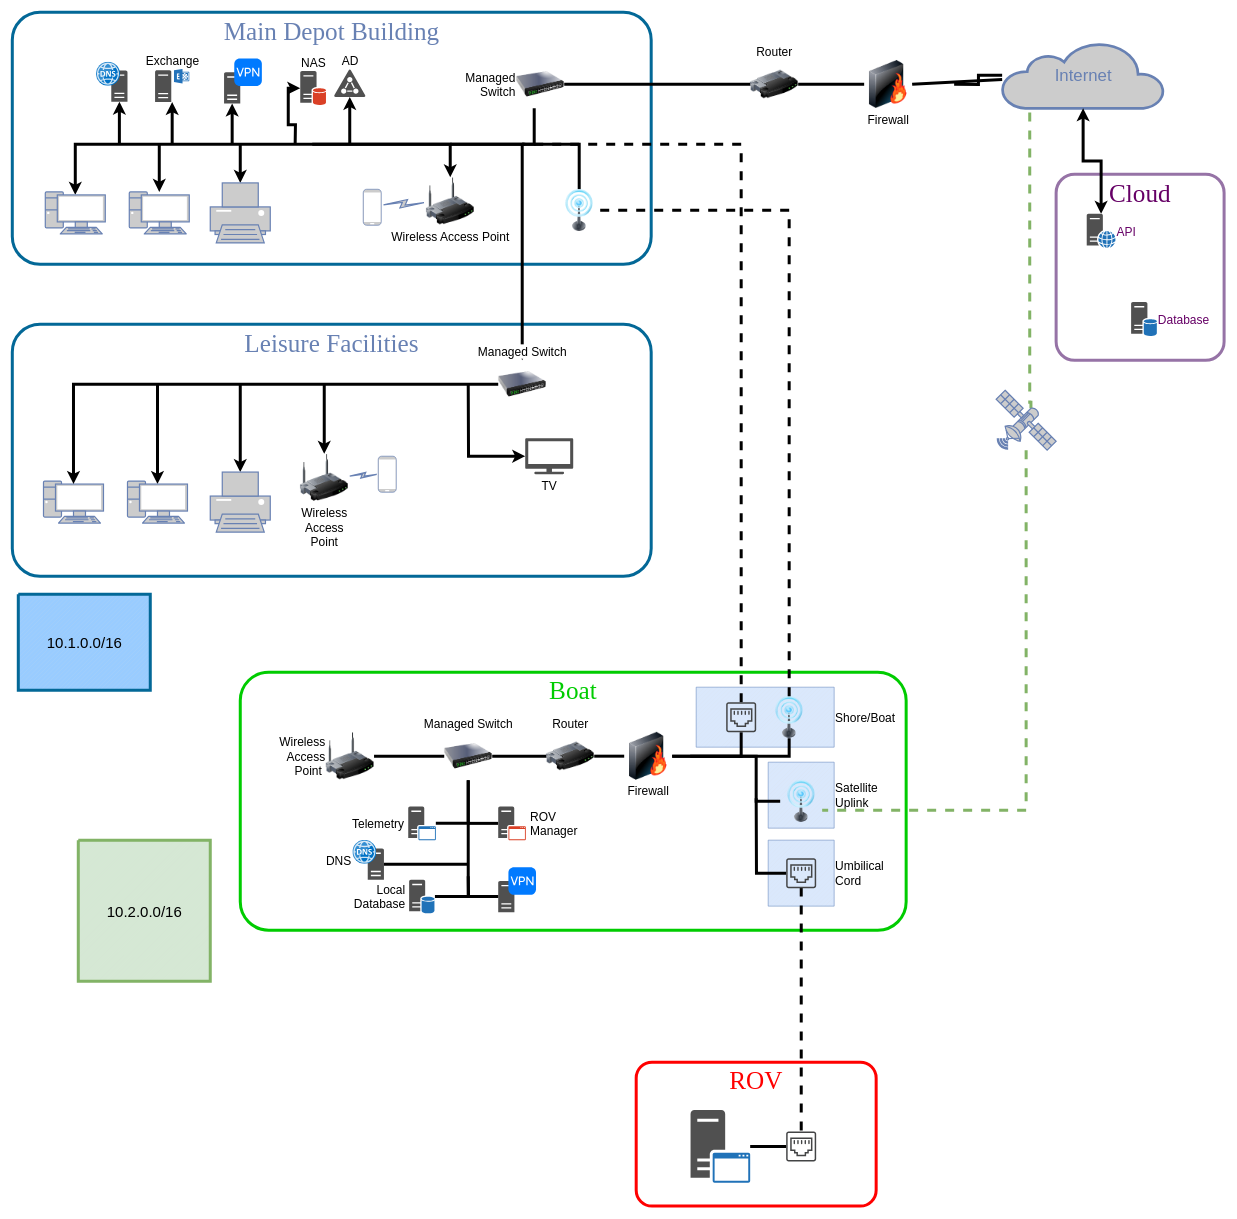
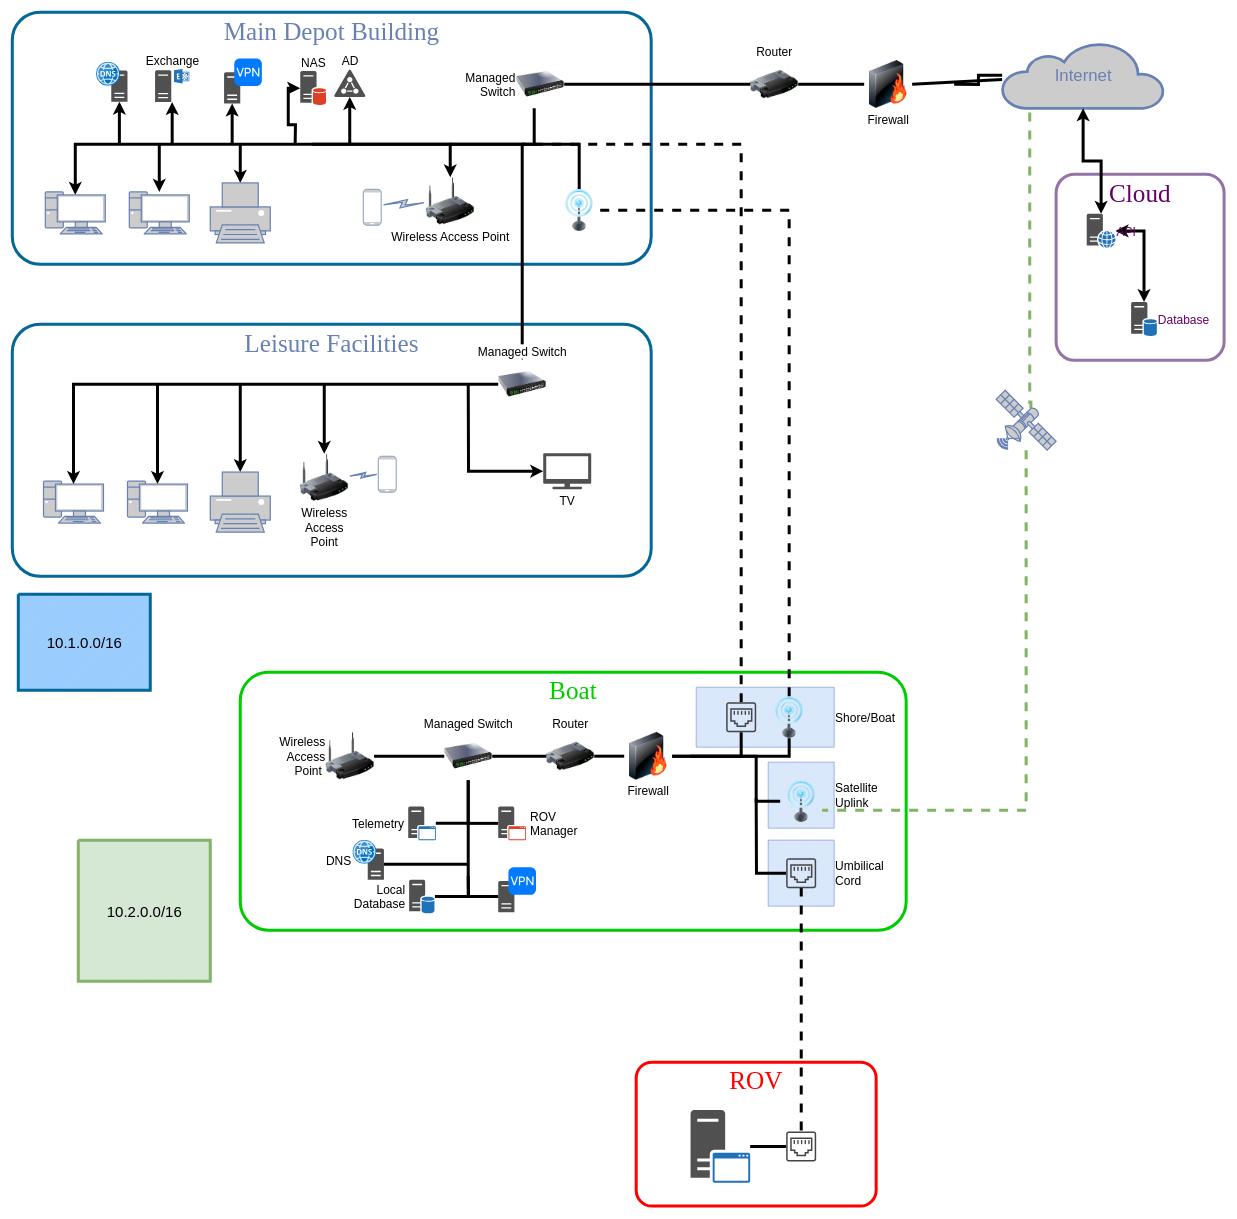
edge "API" -- "Database": added
node "TV": moved (549, 456) -> (567, 471)
